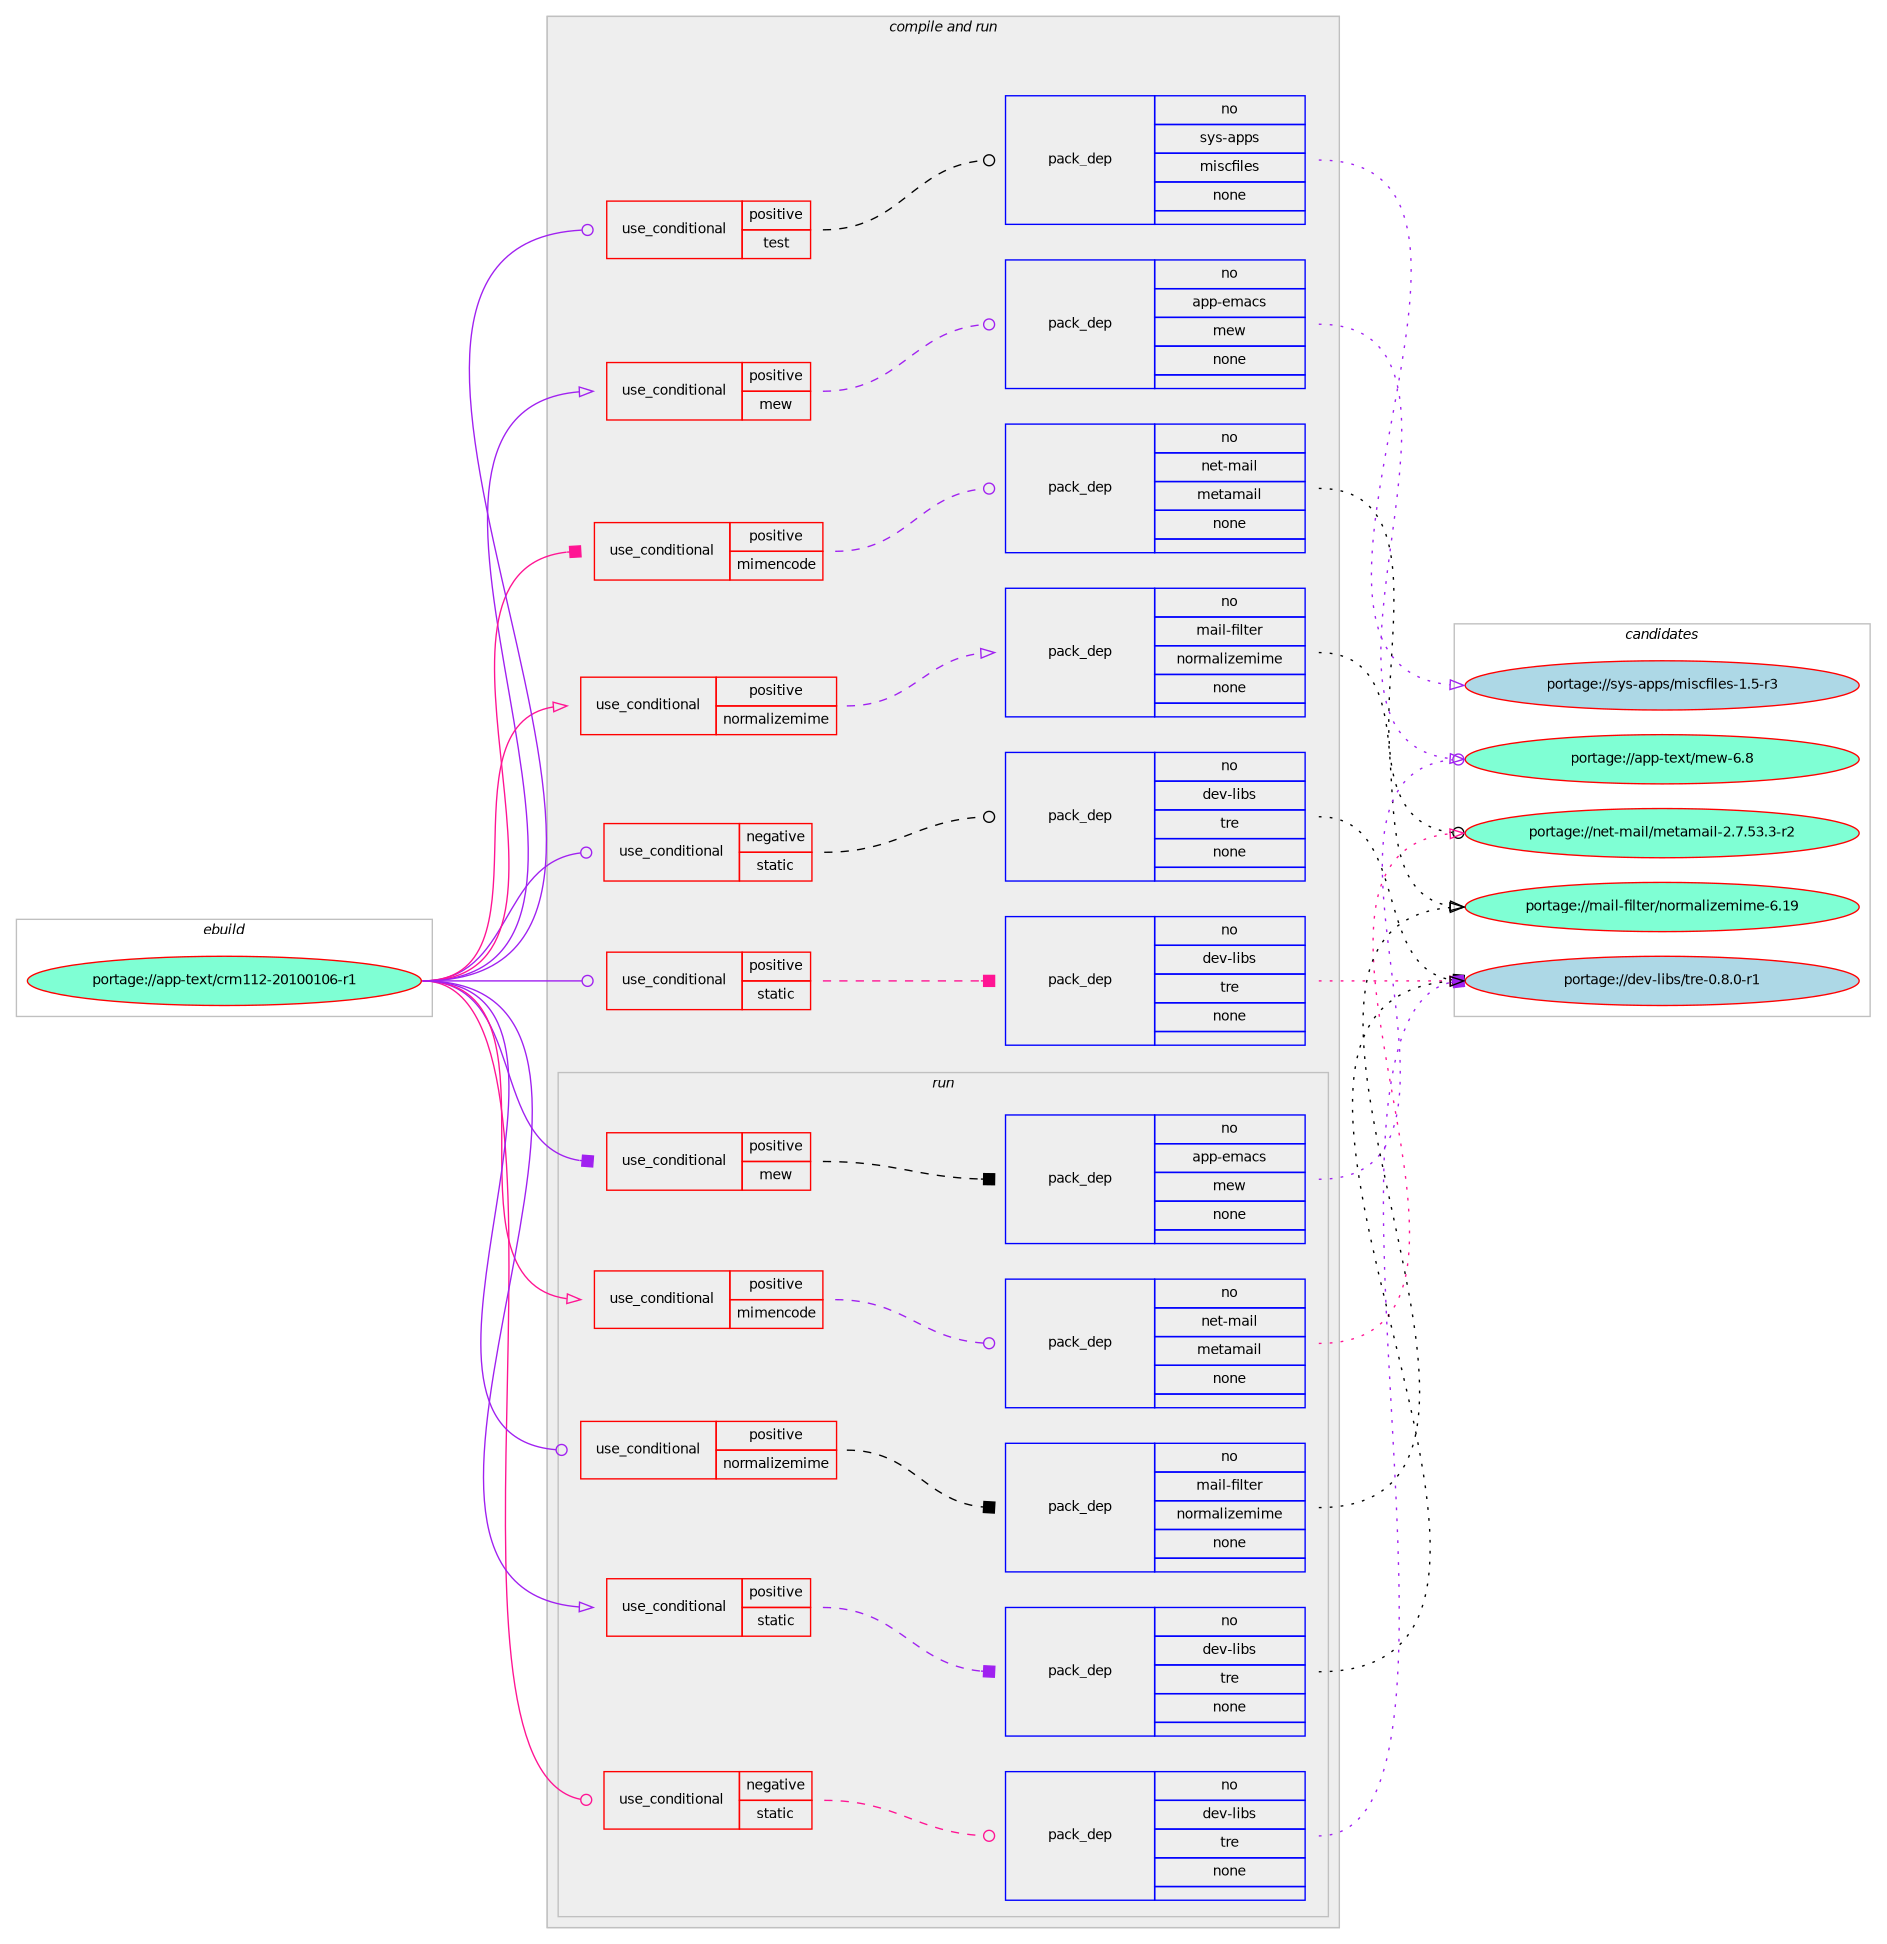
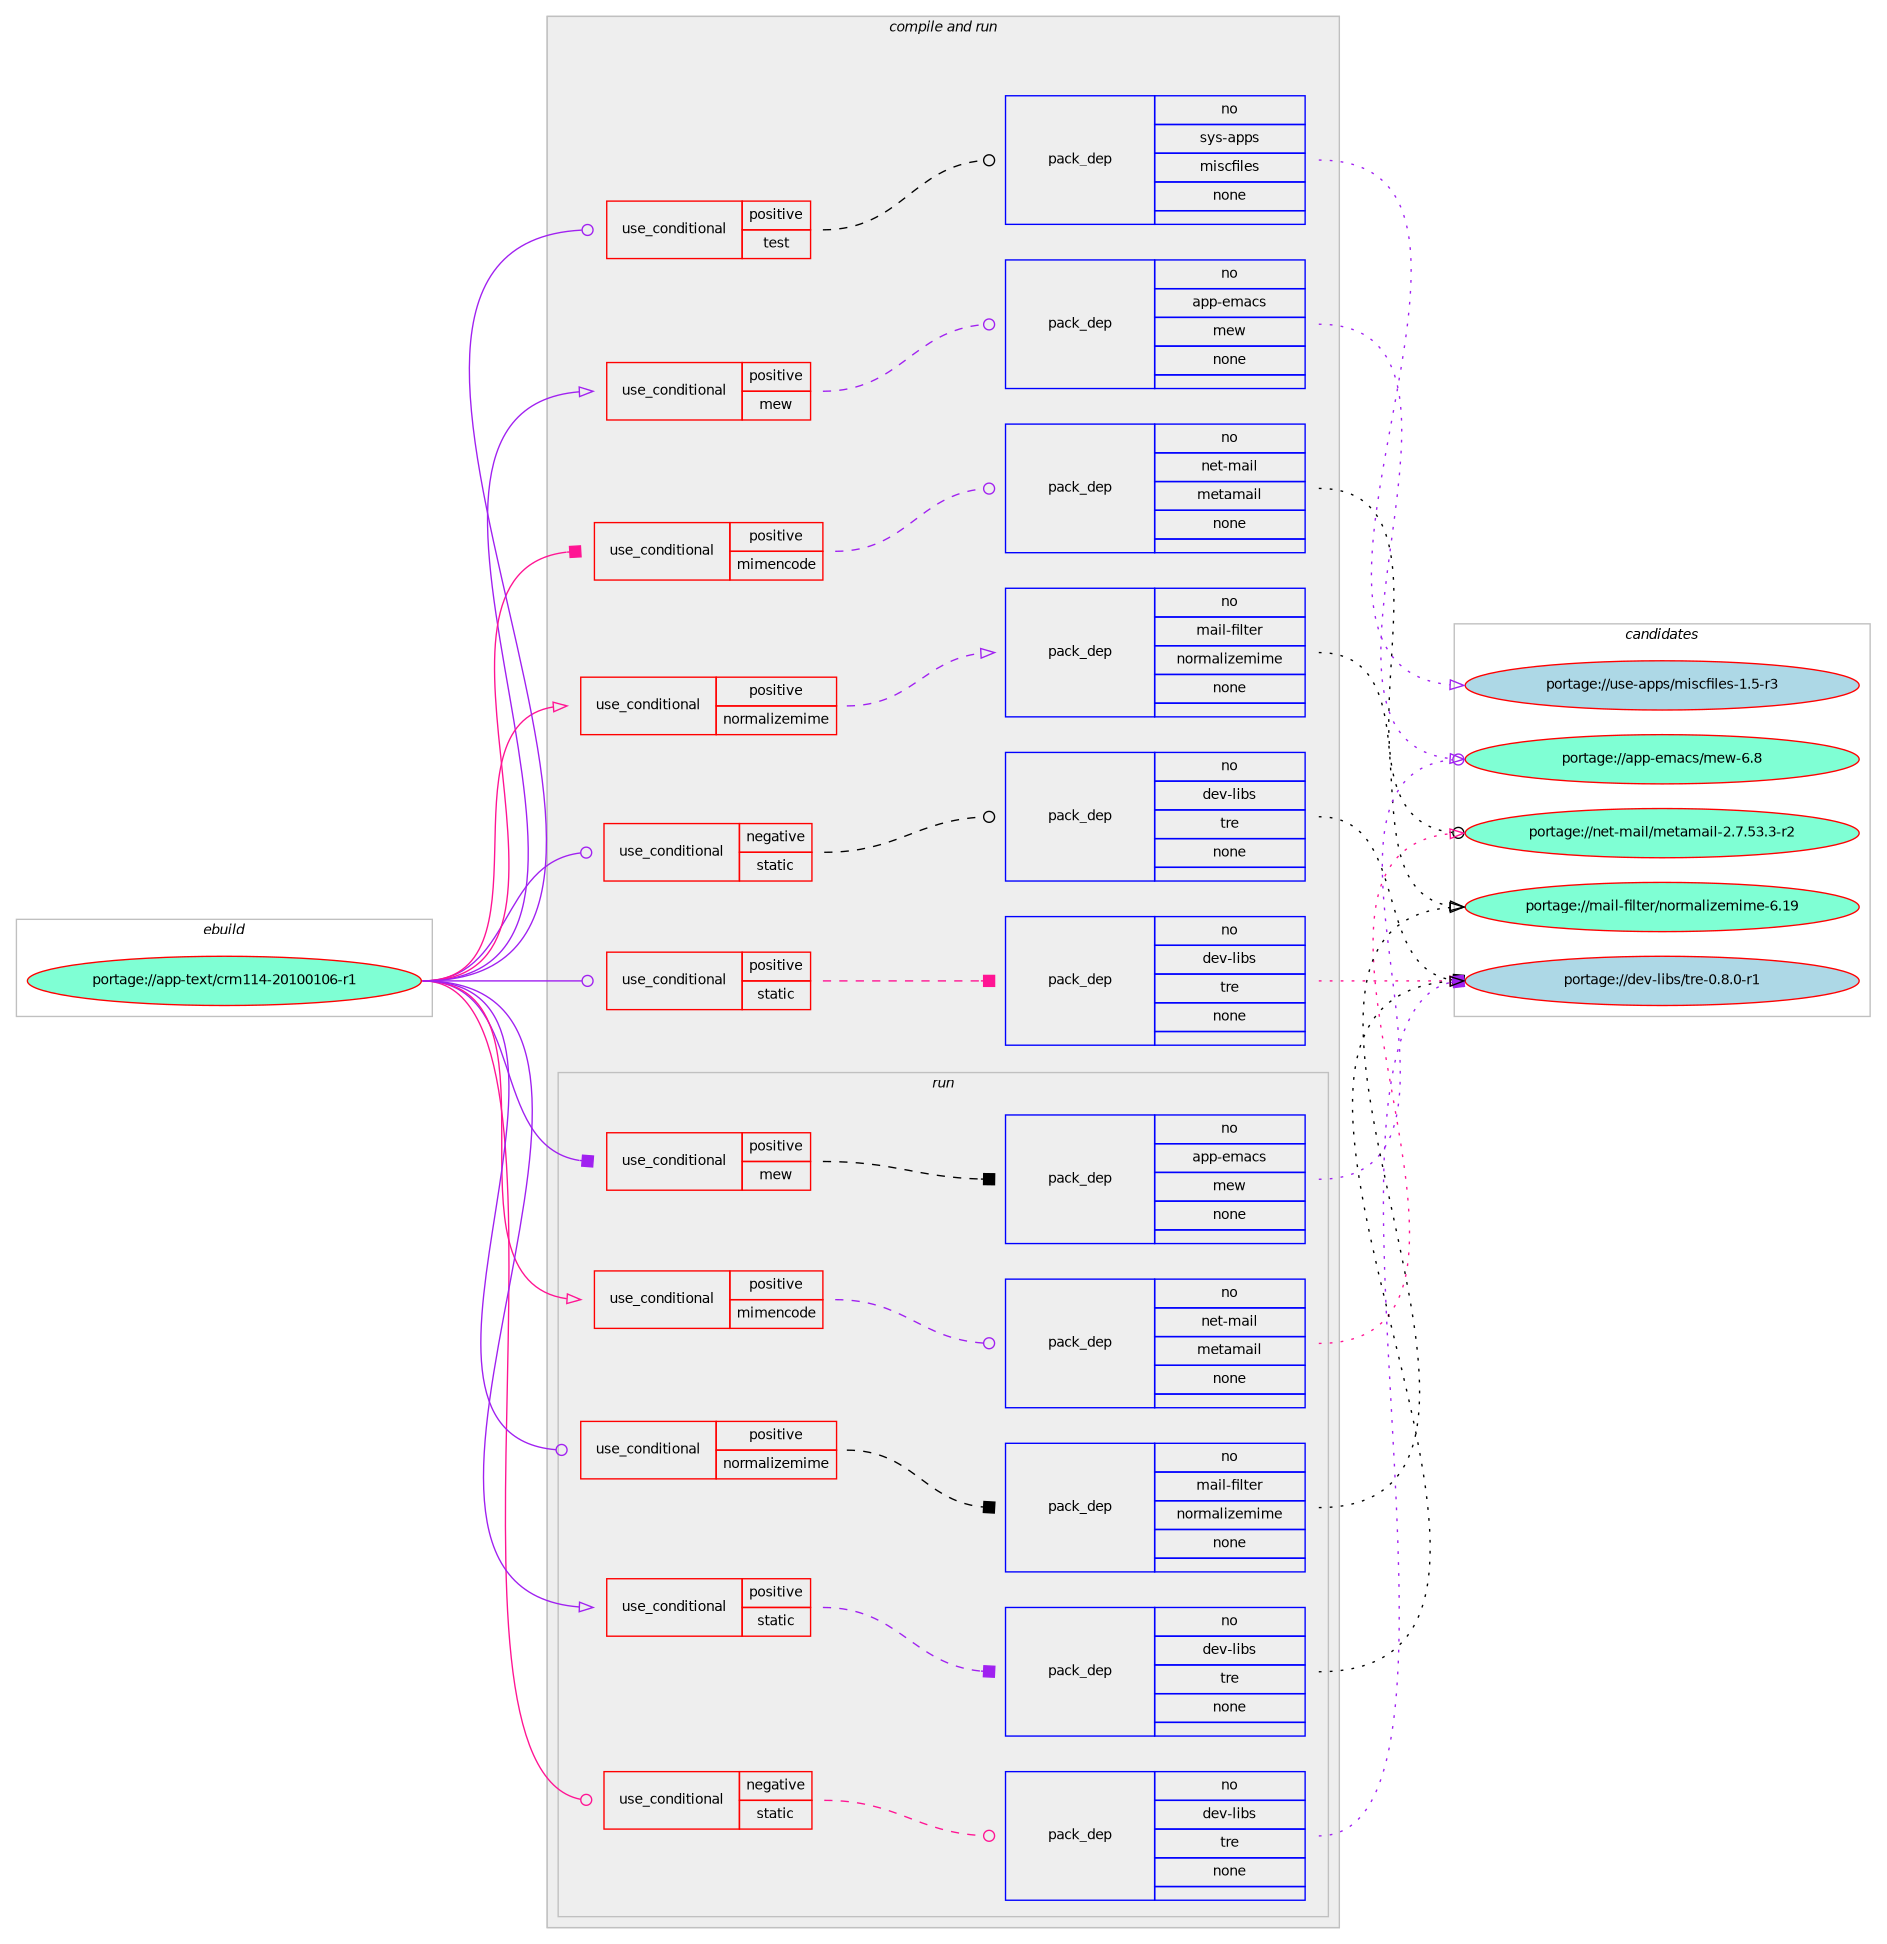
node "portage://sys-apps/miscfiles-1.5-r3": label "portage://sys-apps/miscfiles-1.5-r3" -> "portage://use-apps/miscfiles-1.5-r3"
node "portage://app-text/mew-6.8": label "portage://app-text/mew-6.8" -> "portage://app-emacs/mew-6.8"
node "portage://app-text/crm112-20100106-r1": label "portage://app-text/crm112-20100106-r1" -> "portage://app-text/crm114-20100106-r1"
